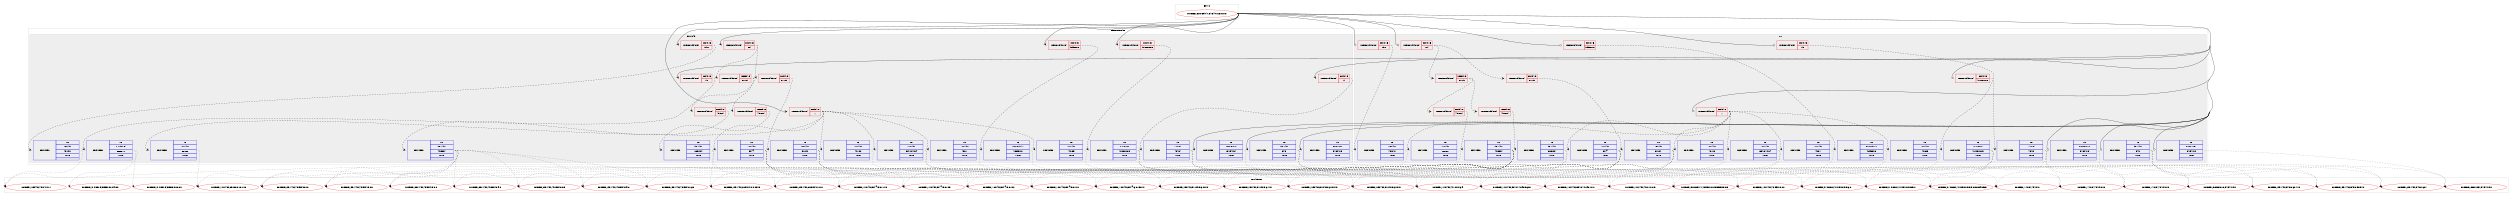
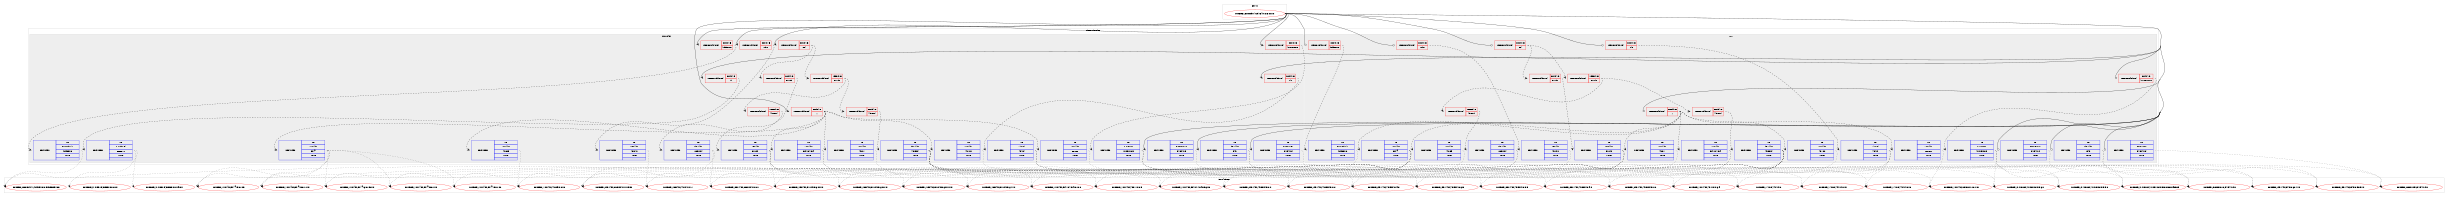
node "portage://dev-libs/glib-2.60.7": removed
